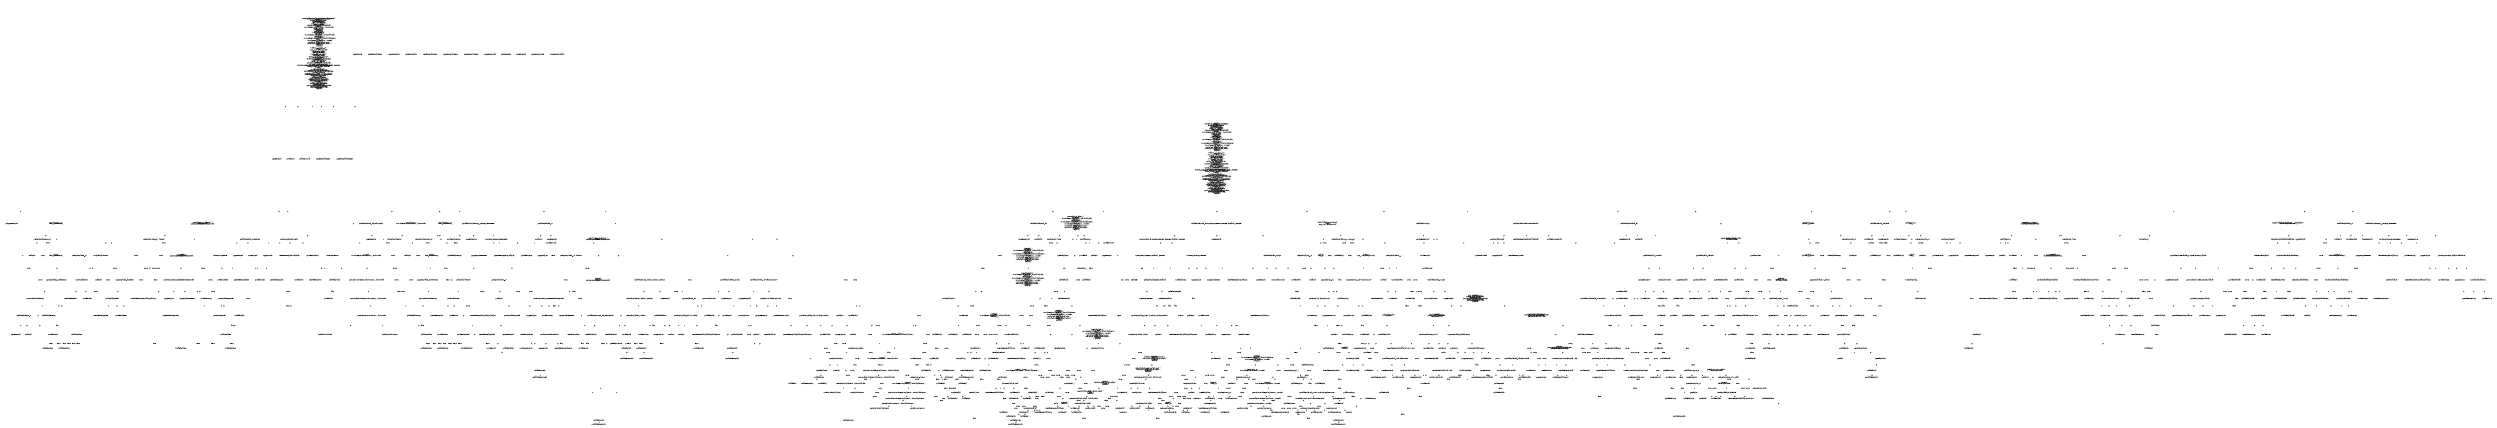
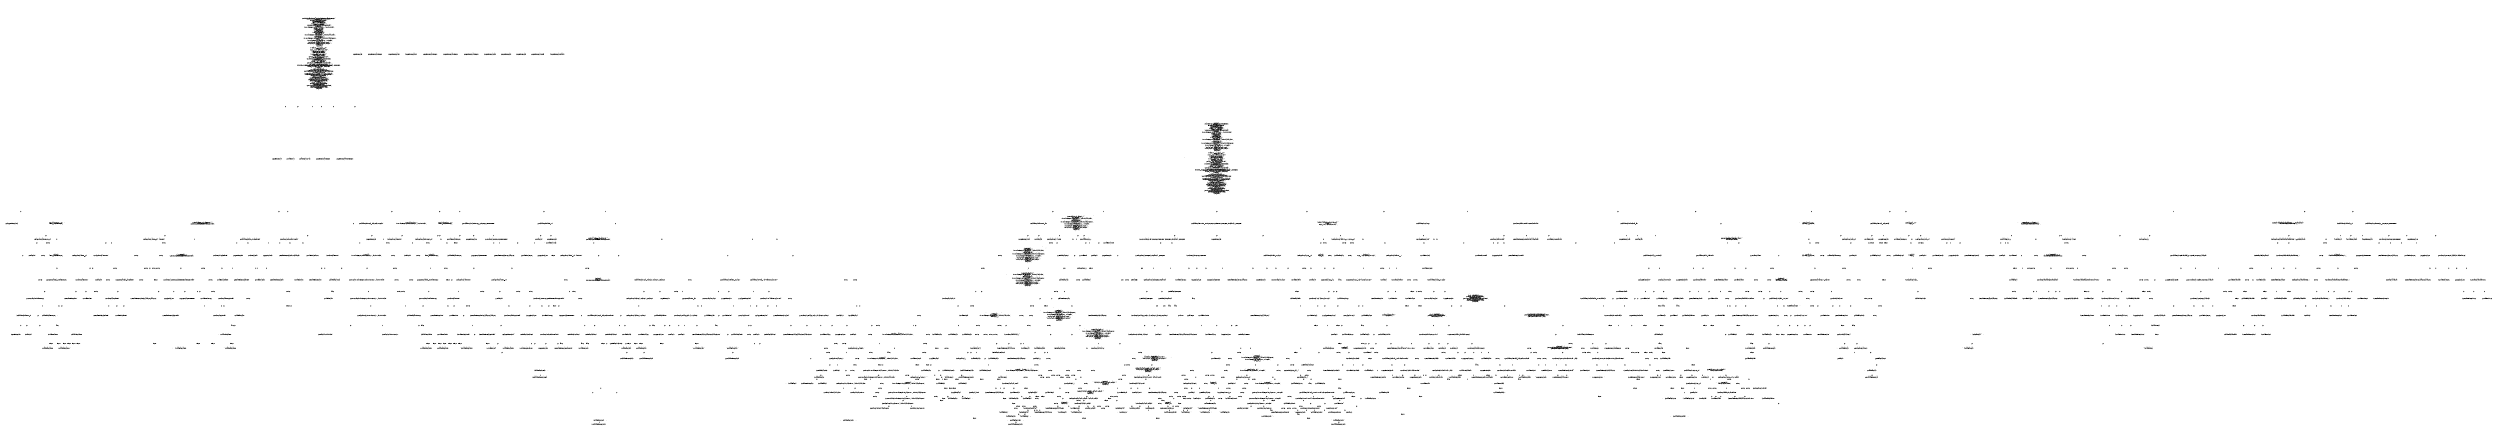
edge "7:CtBinaryOperatorImpl@antHomeProperty != null" -> "8:CtConstructorCallImpl@new File(antHomeProperty)": removed, label "Control Dep"
